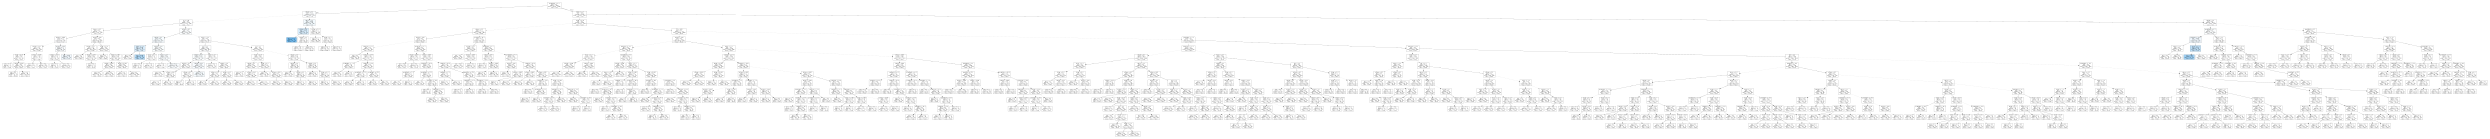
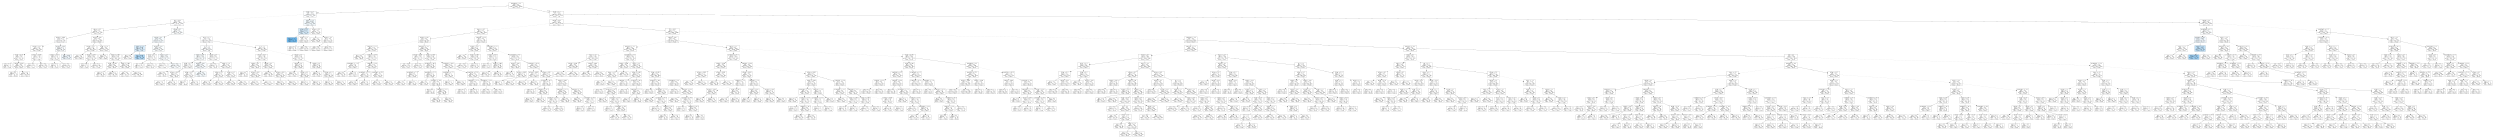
node "gini = 0.5 samples = 368 value = [184, 184] class = False": added
